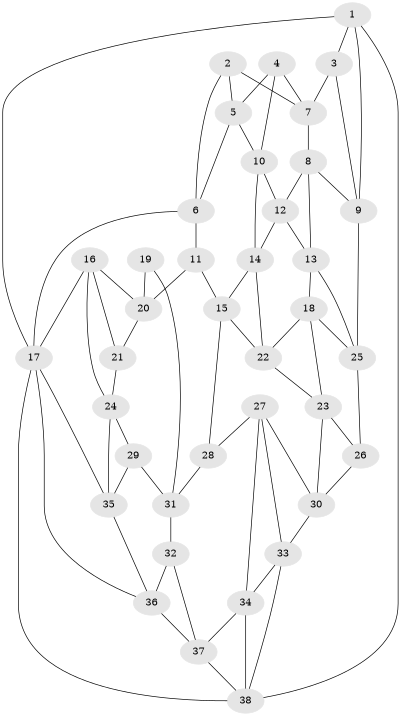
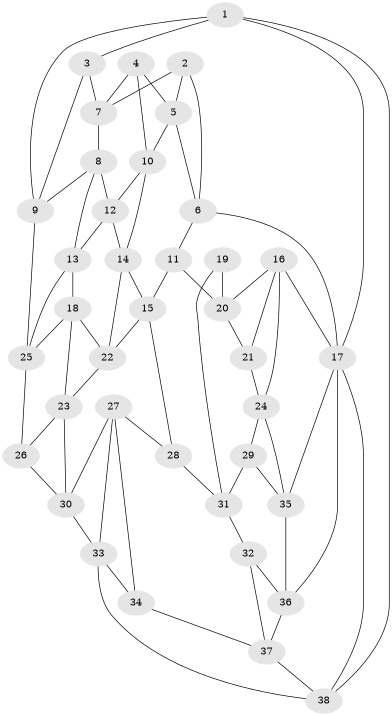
edge "34" -- "38": removed
